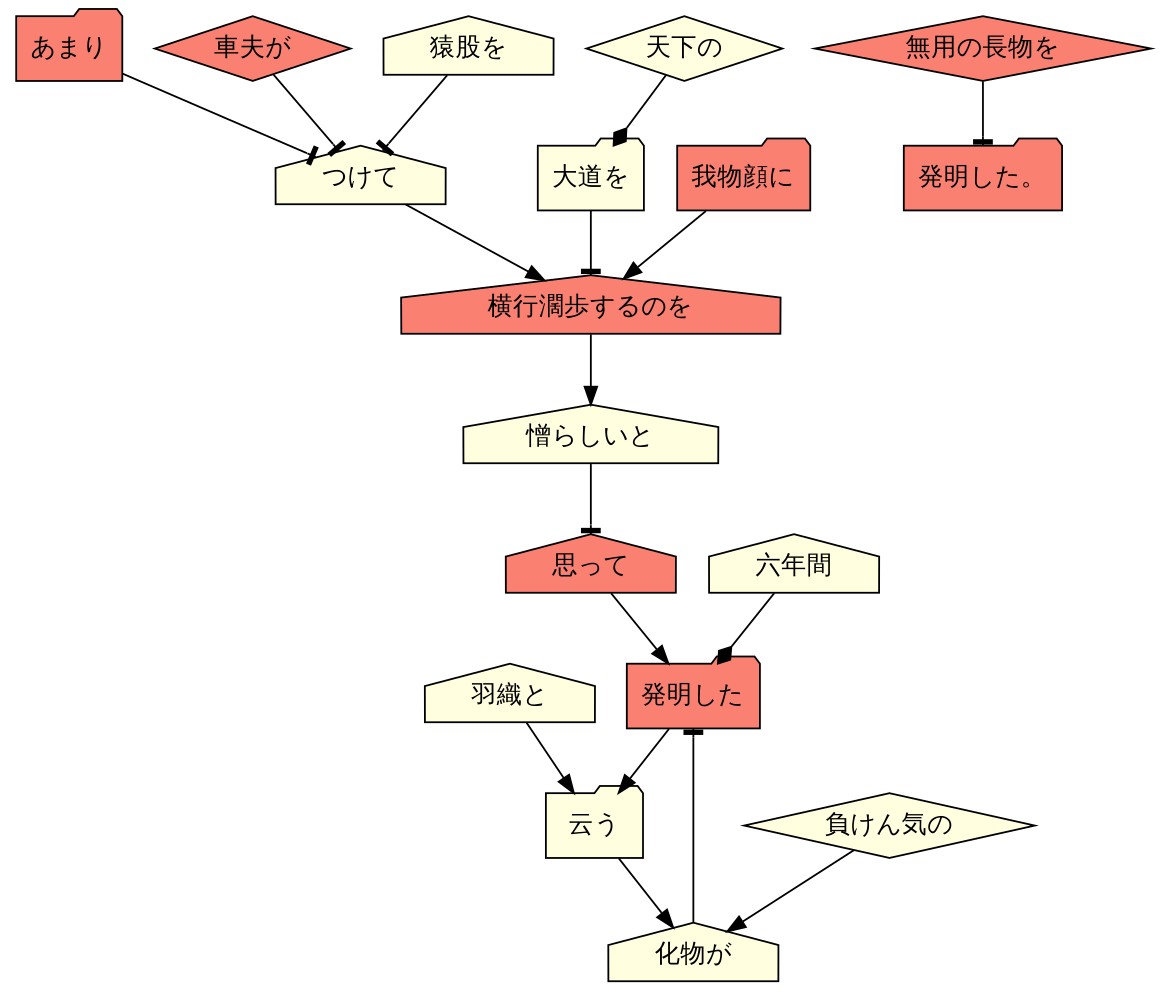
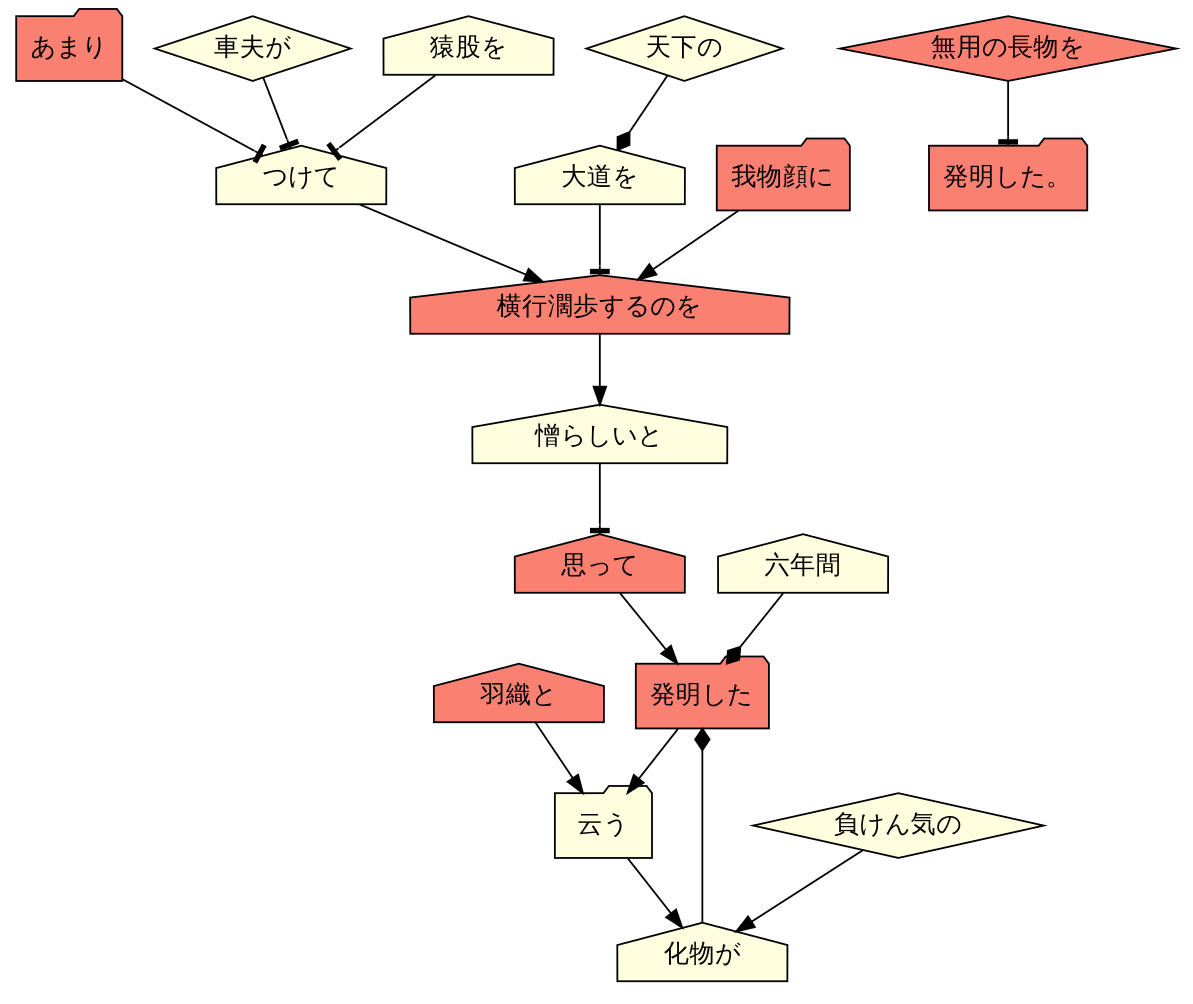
node "車夫が": fillcolor salmon -> lightyellow
node "大道を": shape folder -> house
node "羽織と": fillcolor lightyellow -> salmon
edge "化物が" -> "発明した": arrowhead tee -> diamond
